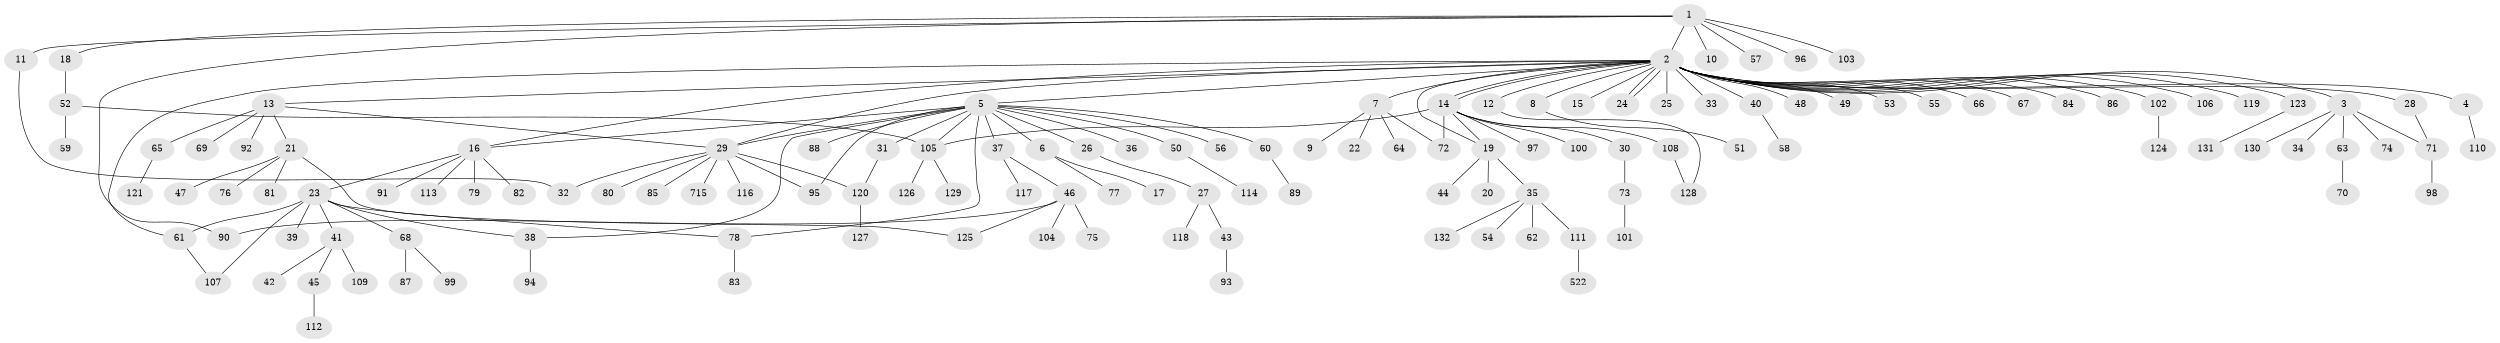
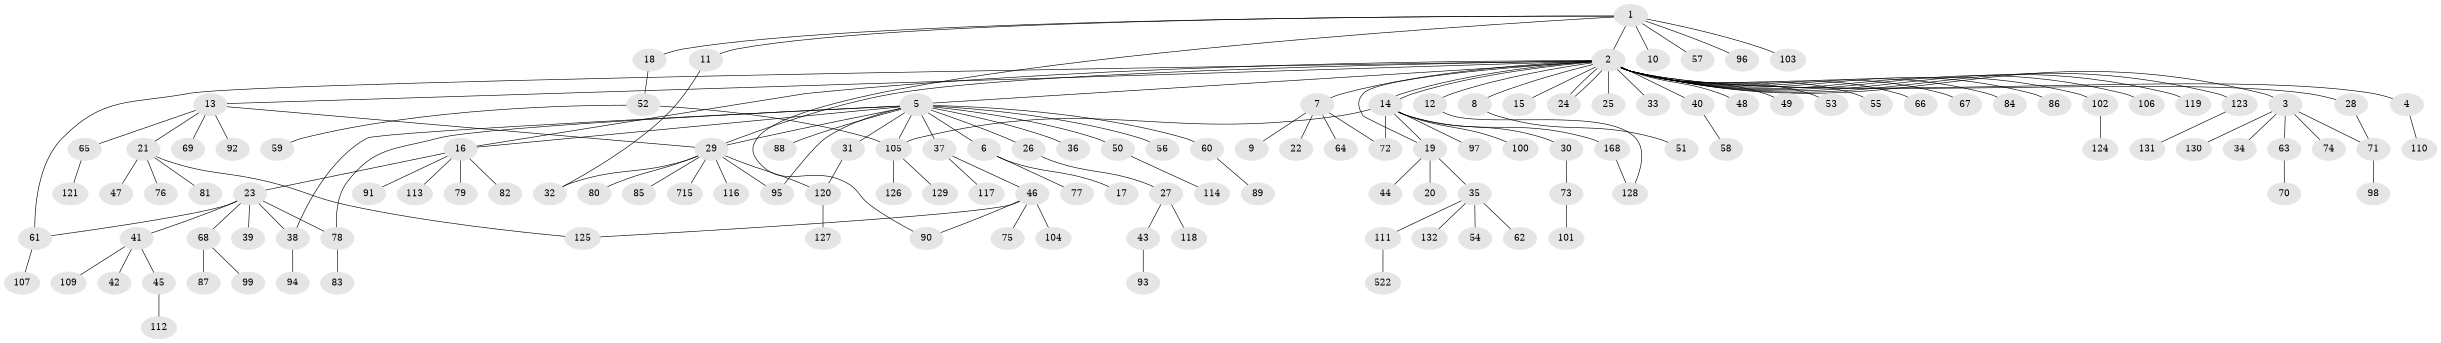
node "108": label "108" -> "168"
edge "23" -- "107": removed
